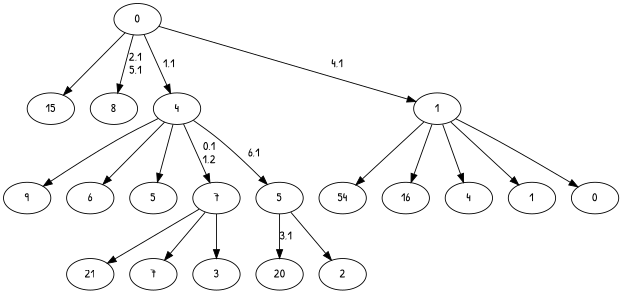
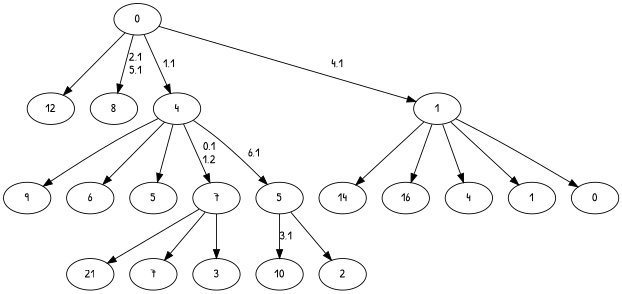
node "15": label "15" -> "12"
node "54": label "54" -> "14"
node "20": label "20" -> "10"
